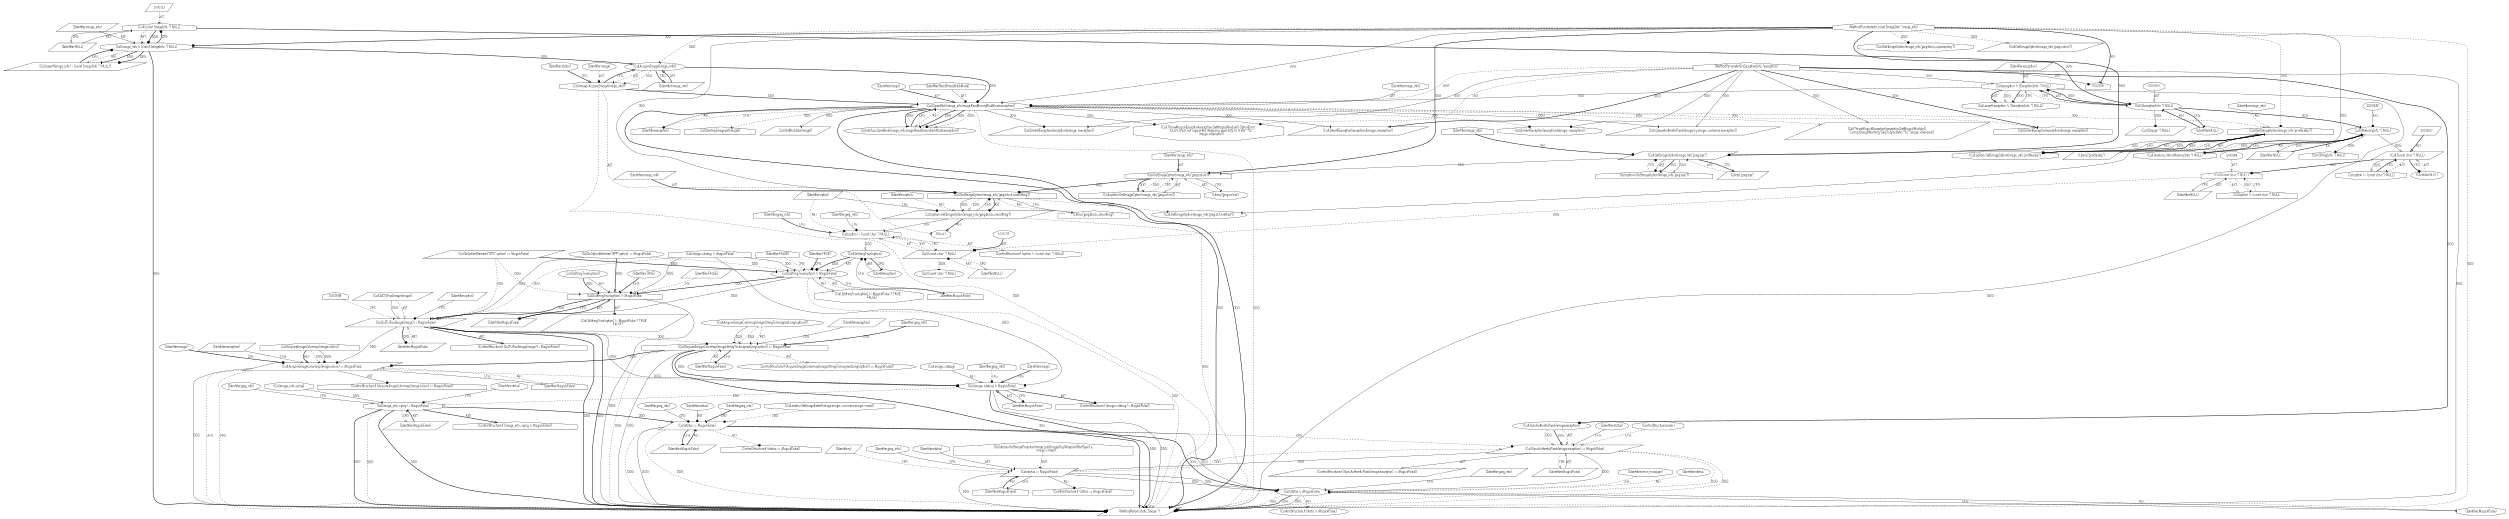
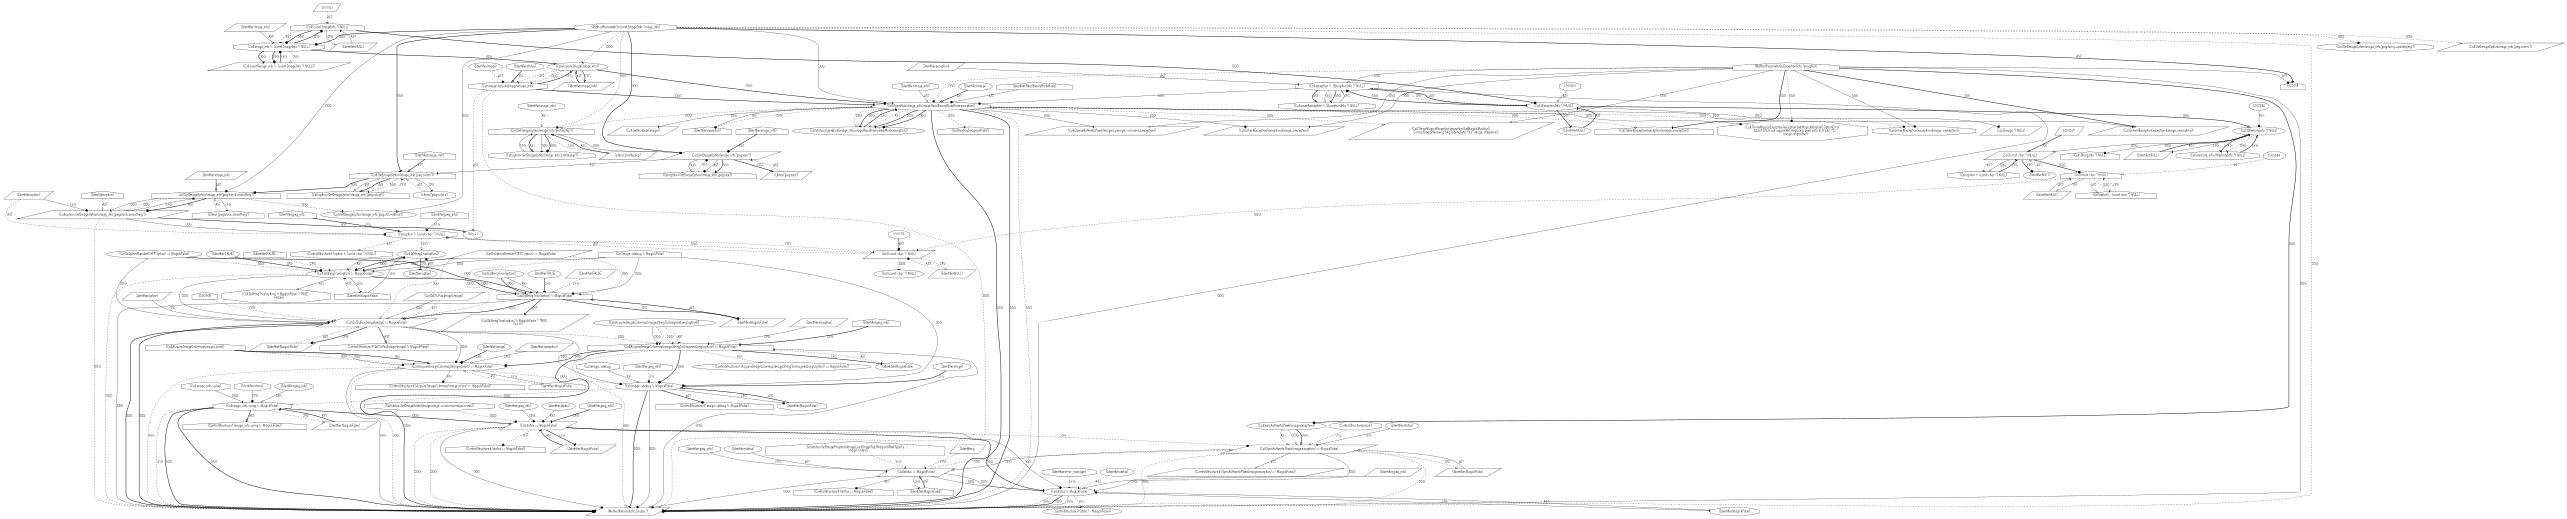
edge "(Call,(ExceptionInfo *) NULL)" -> "(Call,(MemoryInfo *) NULL)": arrowhead tee -> onormal
node "(Call,DestroyImageList(image))": label "(Call,DestroyImageList(image))" -> "(Call,DestroyImageList(info))"
node "(Call,AcquireImageColormap(image,colors) == MagickFalse)": shape parallelogram -> ellipse
edge "(Call,image_info != (const ImageInfo *) NULL)" -> "(MethodReturn,static Image *)": removed, label "DDG:"
